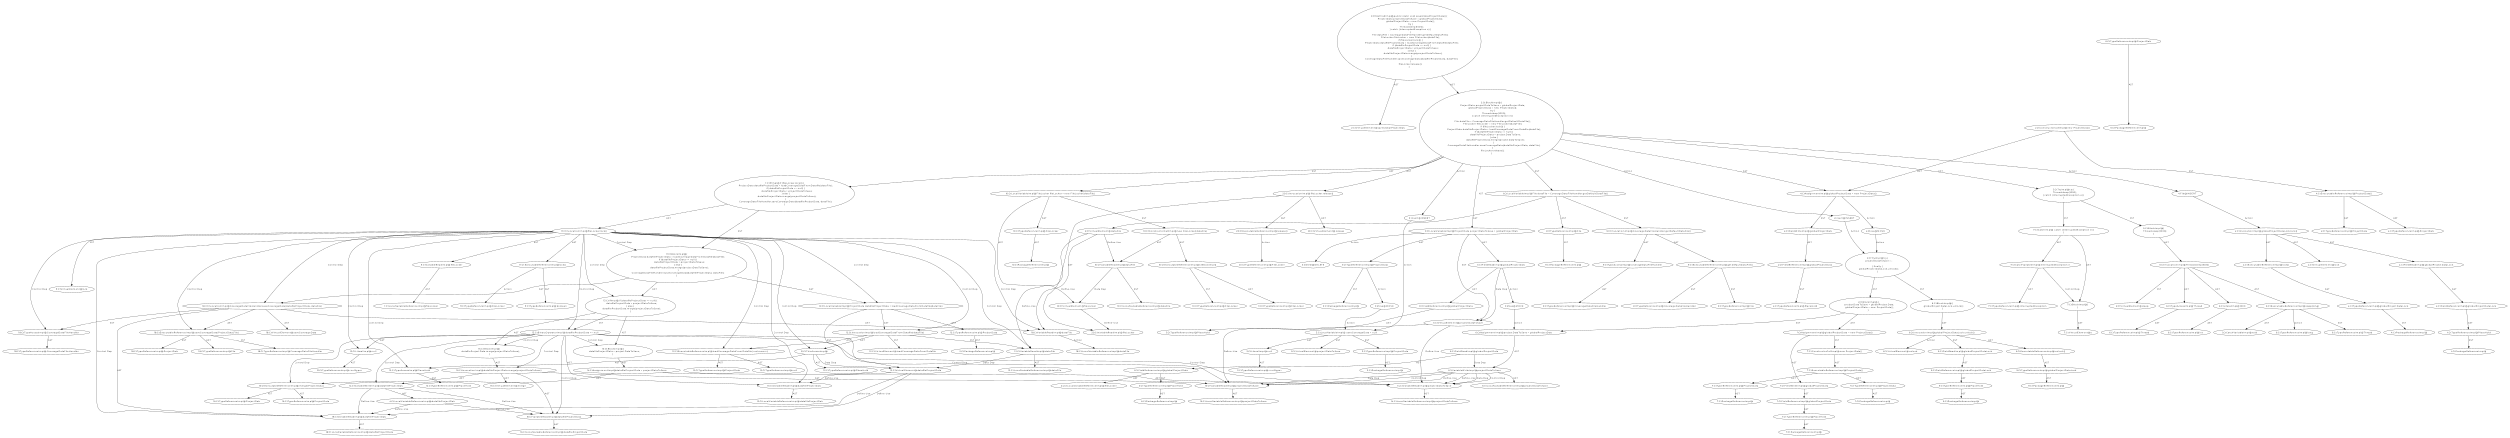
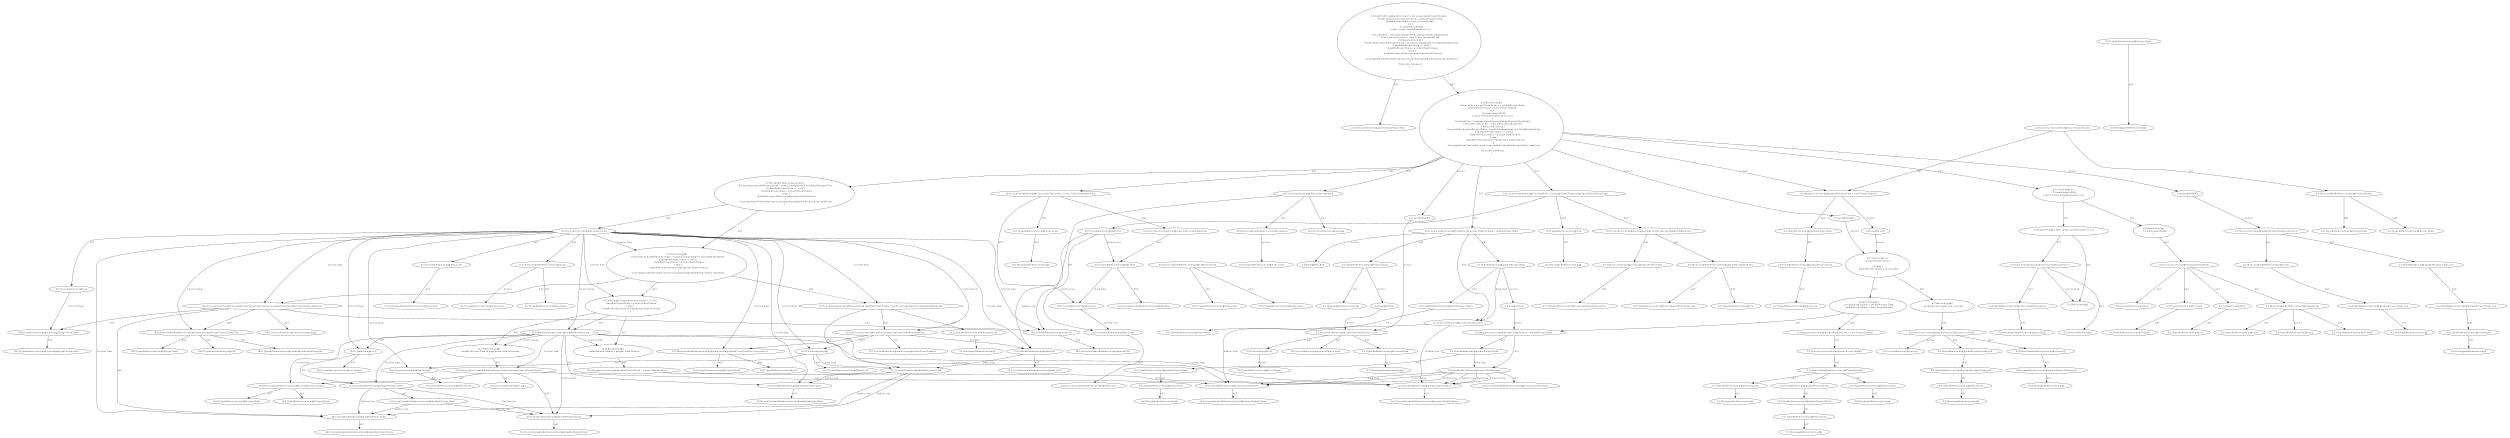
node "4:File@INSERT": label "4:File@INSERT" -> "4:Insert@INSERT"
edge "11:CtInvocationImpl@fileLocker.lock()" -> "18:CtTypeAccessImpl@CoverageDataFileHandler": now "11:CtVirtualElement@lock" -> "18:CtTypeAccessImpl@CoverageDataFileHandler"
edge "10:CtConstructorCallImpl@new FileLocker(dataFile)" -> "10:CtExecutableReferenceImpl@CtBlockImpl()": removed, label "AST"
node "4:CtVirtualElement@lock": removed
edge "7:CtBlockImpl@{ }" -> "7:CtVirtualElement@e": now "7:CtCatchVariableImpl@InterruptedException e" -> "7:CtVirtualElement@e"
node "7:CtPackageReferenceImpl@java.lang": added
node "6:CtCatchVariableImpl@void": label "6:CtCatchVariableImpl@void" -> "6:CtTypeReferenceImpl@void"
edge "18:CtVariableReadImpl@dataFile" -> "18:CtLocalVariableReferenceImpl@dataFile": label "Action" -> "AST"
edge "6:CtAssignmentImpl@projectDataToSave = globalProjectData" -> "6:CtFieldReadImpl@globalProjectData": added, label "AST"
edge "7:CtAssignmentImpl@globalProjectData = new ProjectData()" -> "7:CtFieldWriteImpl@globalProjectData": now "7:CtExecutableReferenceImpl@ProjectData()" -> "7:CtFieldWriteImpl@globalProjectData"
edge "3:CtLiteralImpl@null" -> "3:CtTypeReferenceImpl@<nulltype>": label "AST" -> "Action"
edge "6:CtFieldReferenceImpl@globalProjectData" -> "24:CtLocalVariableReferenceImpl@fileLocker": now "20:CtVariableReadImpl@fileLocker" -> "24:CtLocalVariableReferenceImpl@fileLocker"
edge "14:CtAssignmentImpl@datafileProjectData = projectDataToSave" -> "14:CtVariableWriteImpl@datafileProjectData": now "13:CtLiteralImpl@null" -> "14:CtVariableWriteImpl@datafileProjectData"
